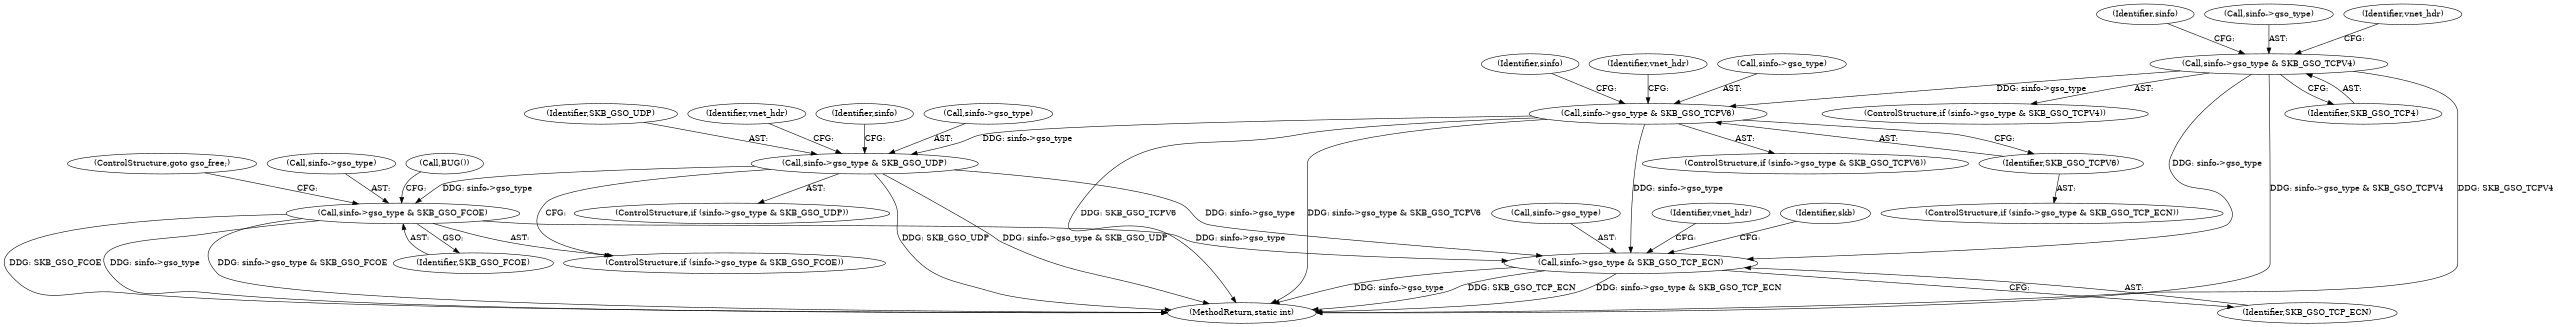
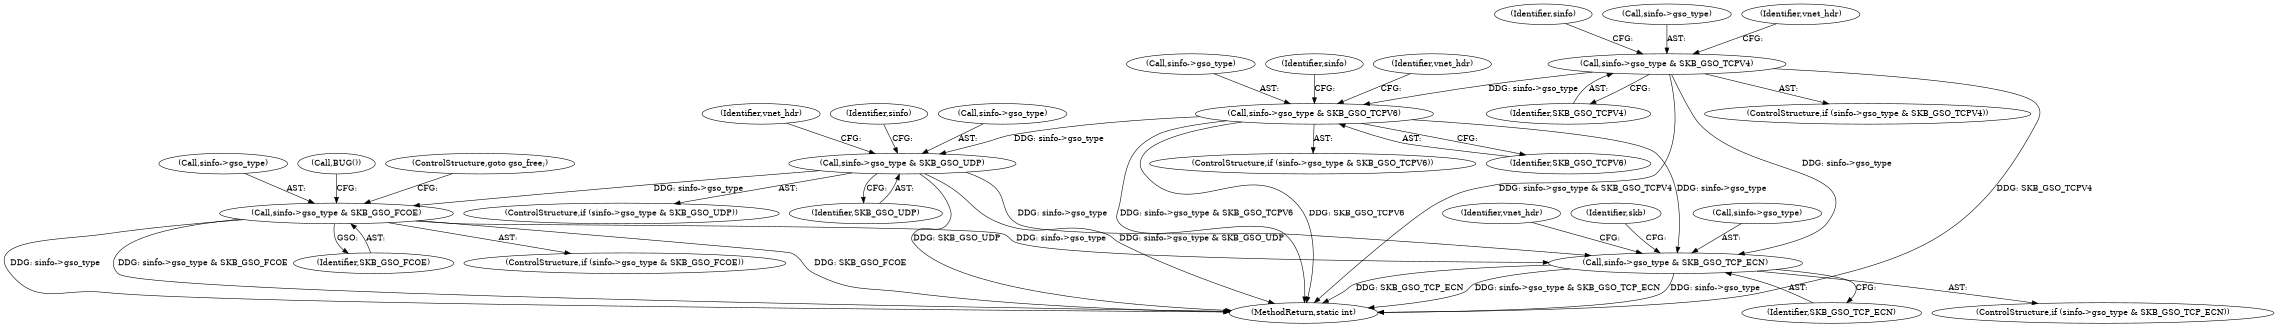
node "(Identifier,SKB_GSO_TCP4)": label "(Identifier,SKB_GSO_TCP4)" -> "(Identifier,SKB_GSO_TCPV4)"
edge "(Call,sinfo->gso_type & SKB_GSO_UDP)" -> "(ControlStructure,if (sinfo->gso_type & SKB_GSO_FCOE))": now "(Call,sinfo->gso_type & SKB_GSO_UDP)" -> "(Identifier,SKB_GSO_UDP)"
edge "(Identifier,SKB_GSO_TCPV6)" -> "(ControlStructure,if (sinfo->gso_type & SKB_GSO_TCP_ECN))": now "(Call,sinfo->gso_type & SKB_GSO_TCP_ECN)" -> "(ControlStructure,if (sinfo->gso_type & SKB_GSO_TCP_ECN))"
